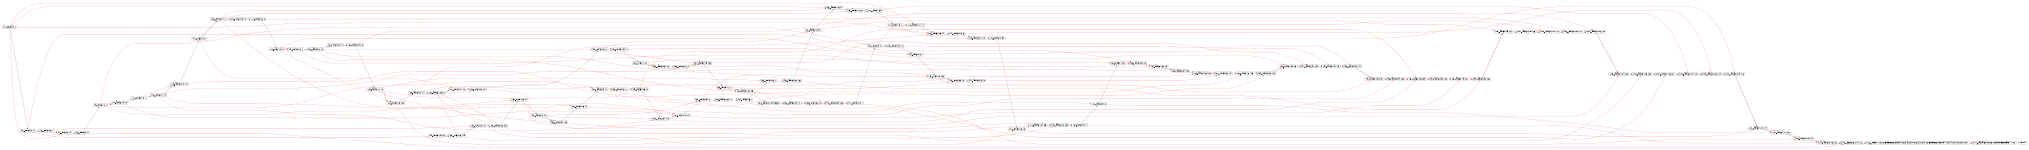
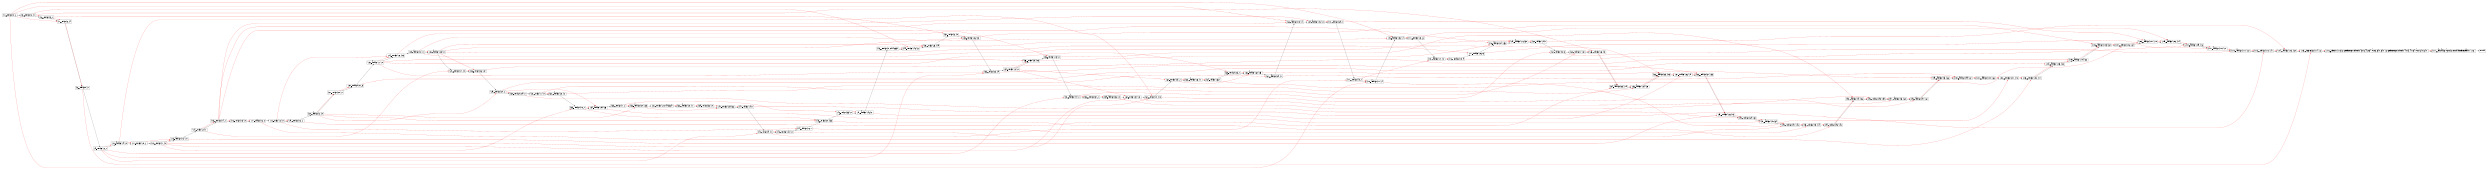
node "%48 = xor i32 %0, 2147483647": added
edge "%60 = or i32 %54, %12" -> "%96 = sub i32 %95, %59": now "%60 = or i32 %54, %12" -> "%97 = add i32 %96, %60"
